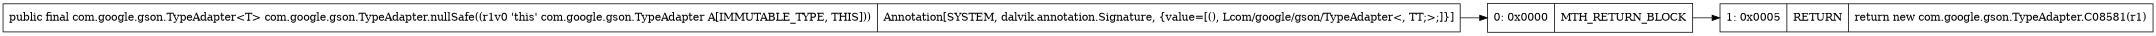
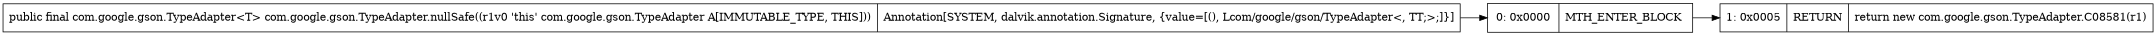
node "0: 0x0000": text "MTH_RETURN_BLOCK" -> "MTH_ENTER_BLOCK"
